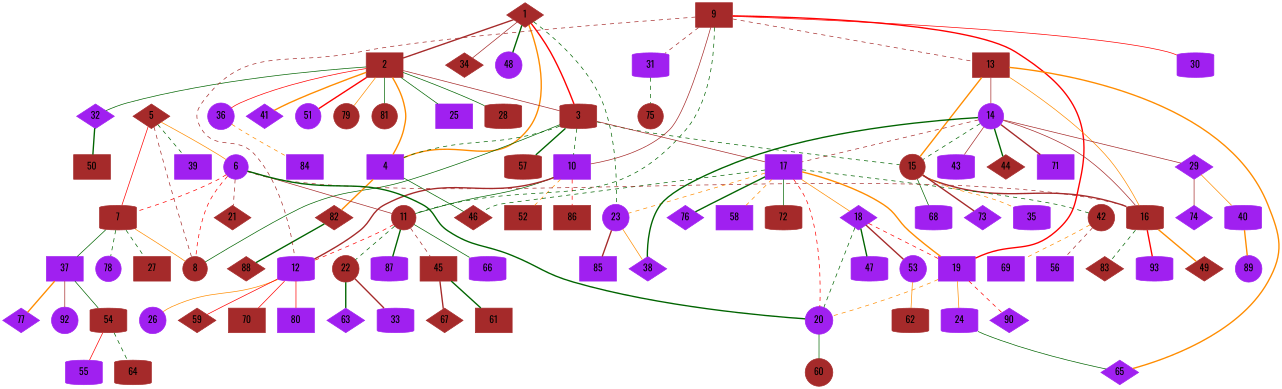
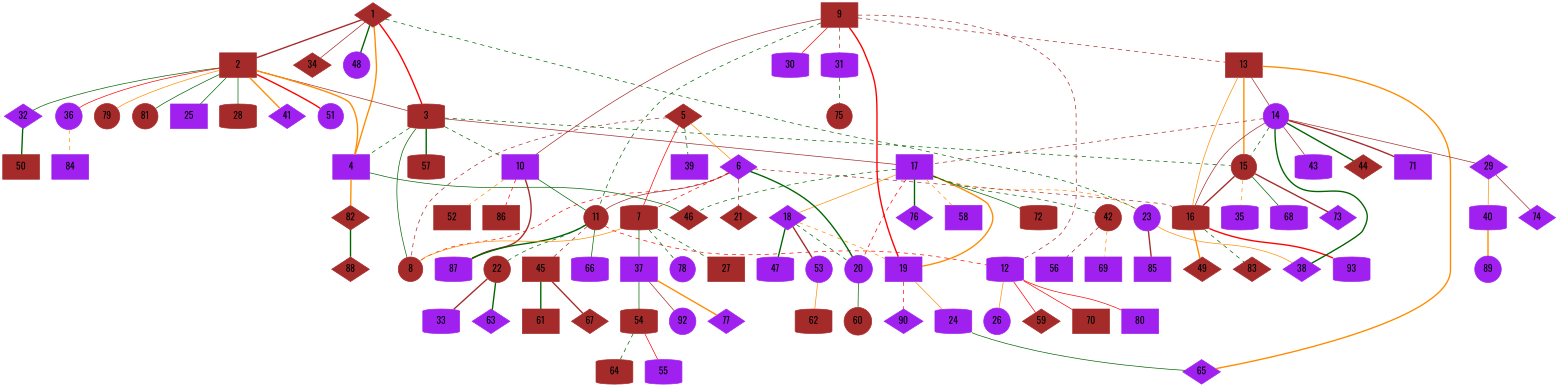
node "6": shape circle -> diamond
edge "10" -- "12": now "10" -- "87"
edge "18" -- "19": color red -> darkorange
edge "19" -- "20": removed
